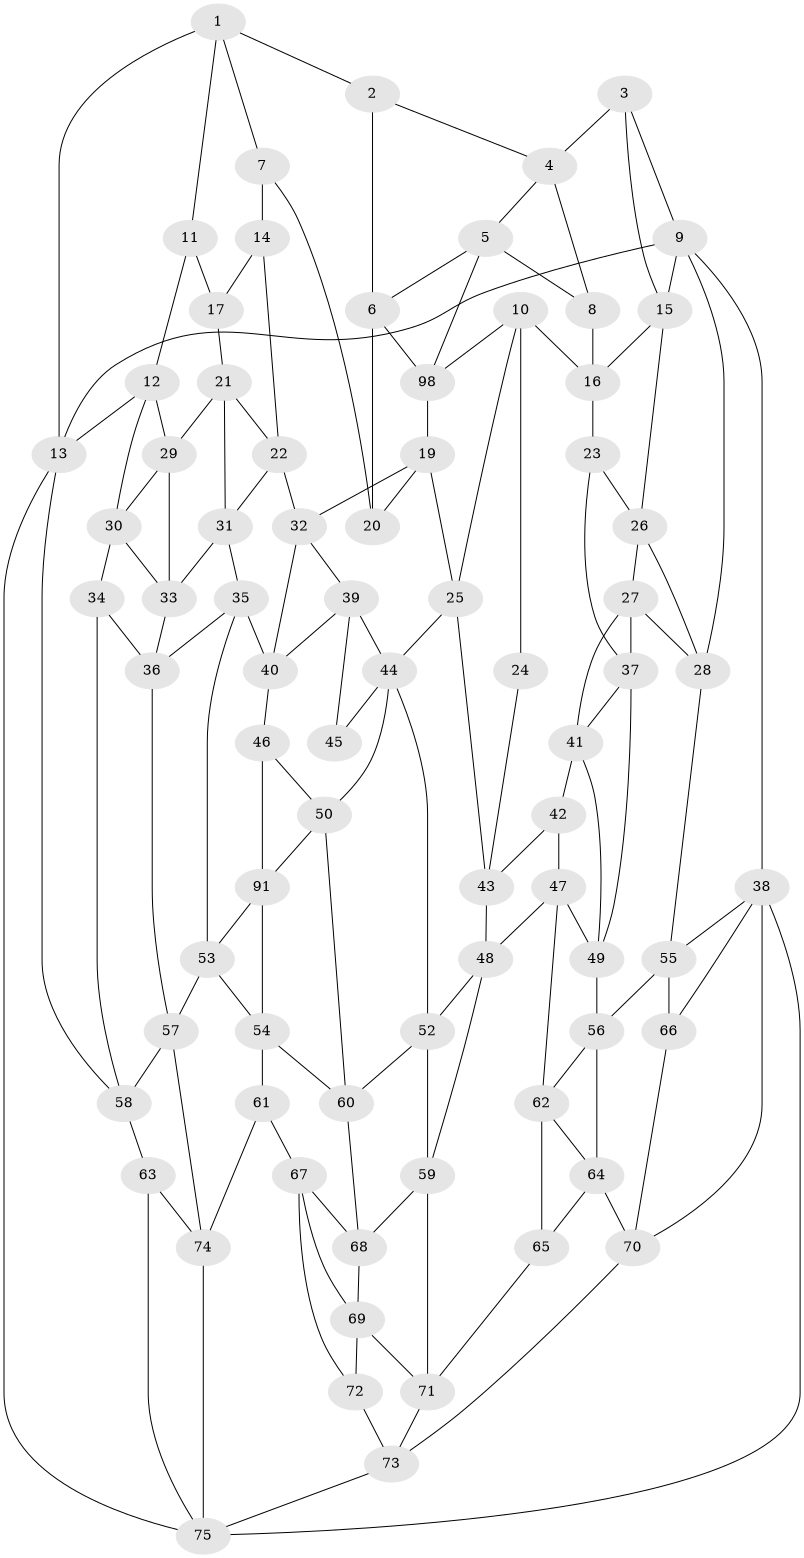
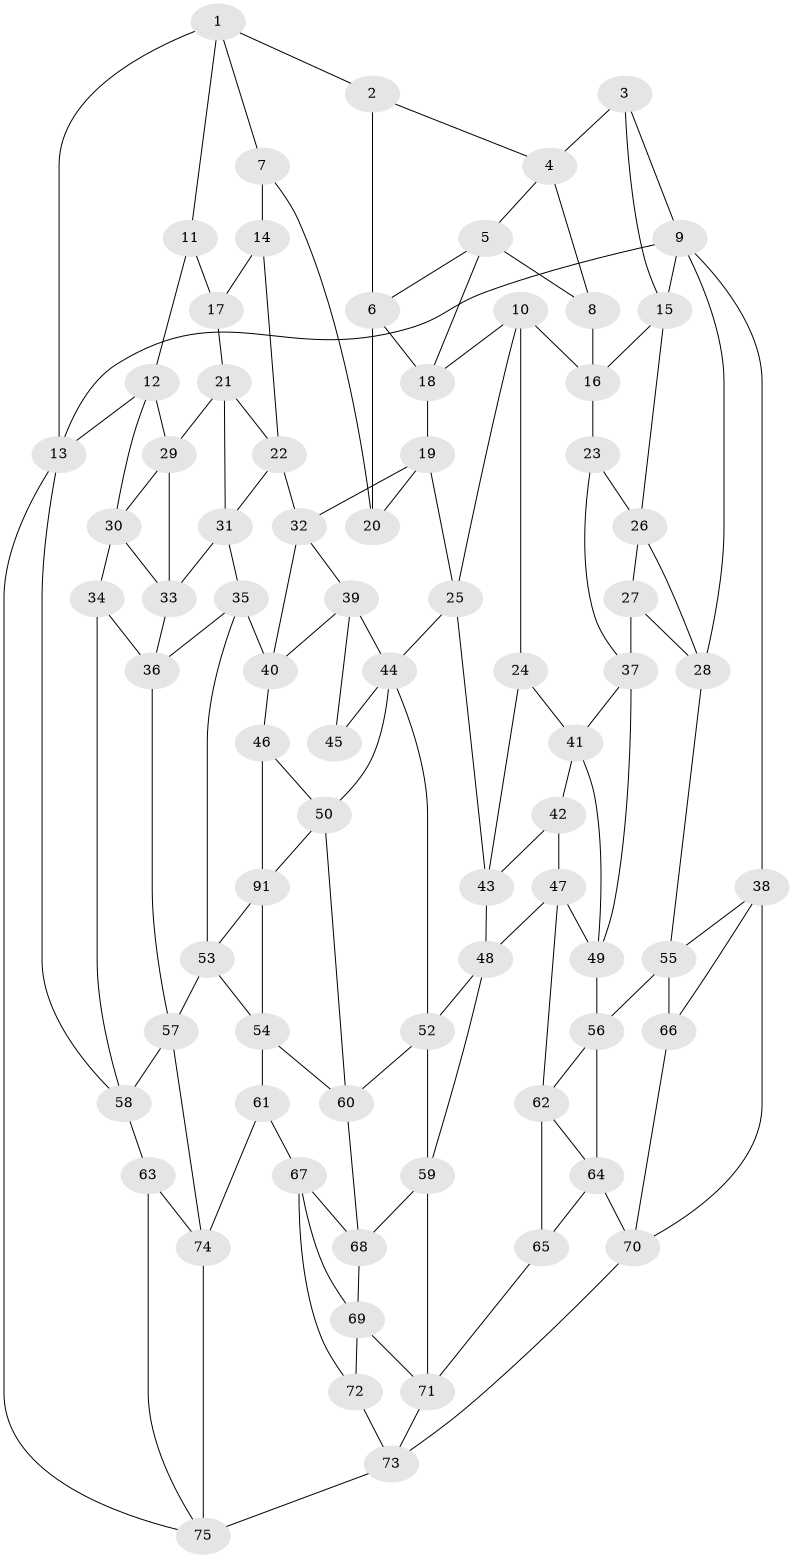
node "98": label "98" -> "18"
edge "27" -- "41": now "24" -- "41"
edge "38" -- "75": removed
